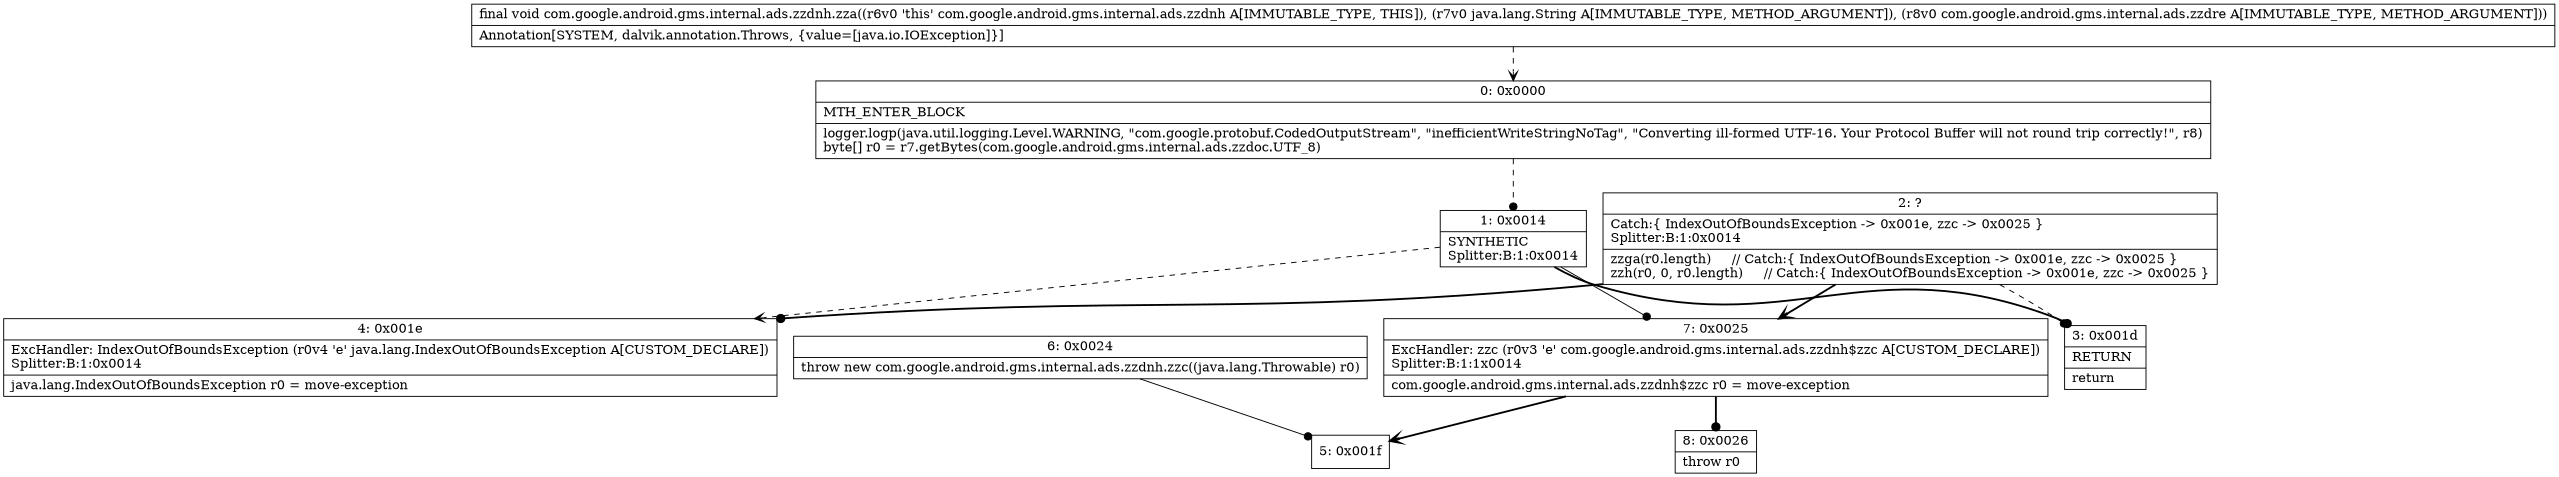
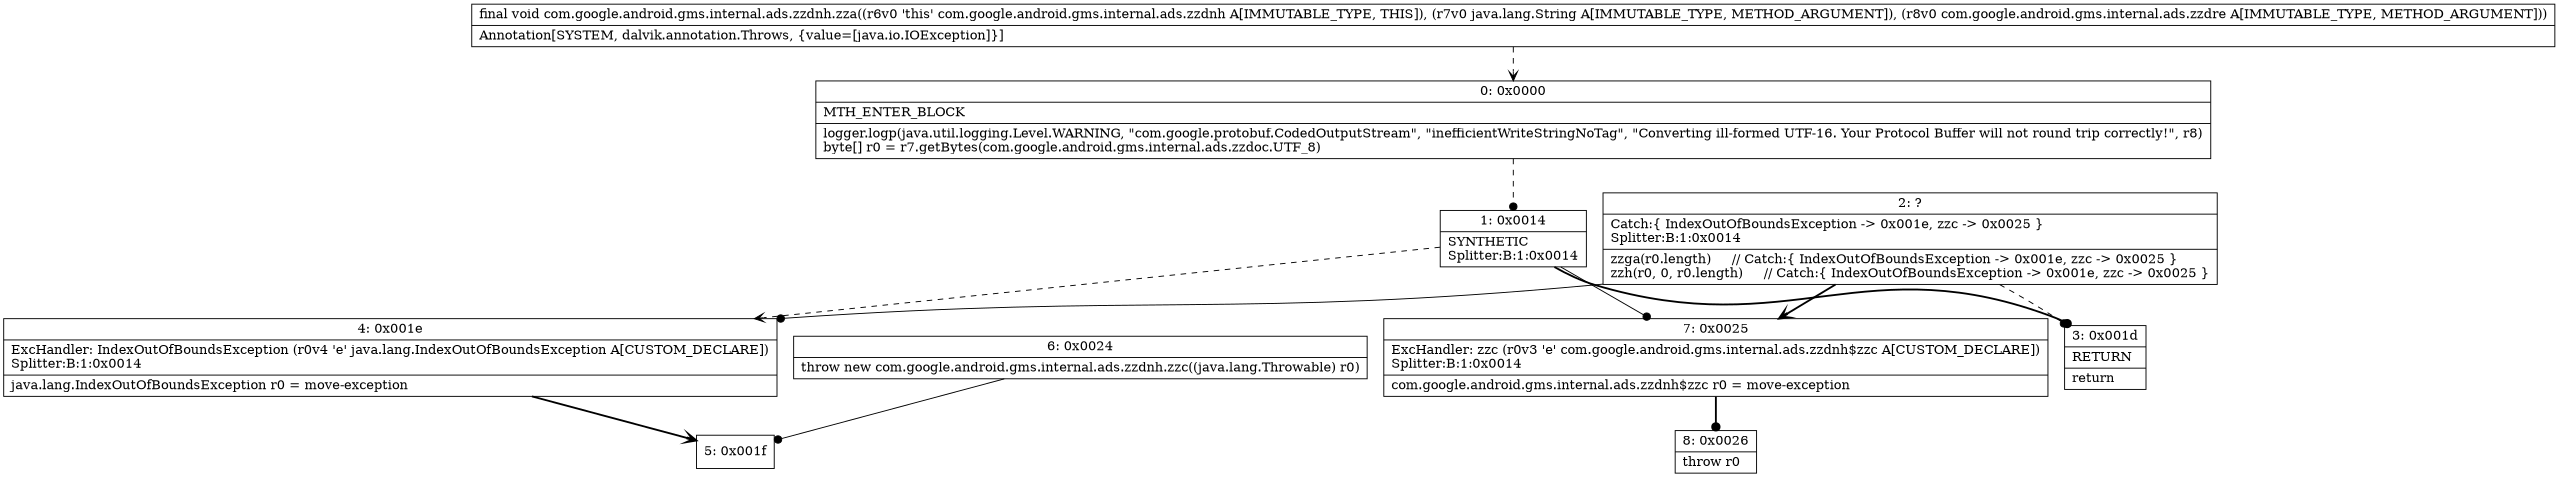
edge "2: ?" -> "4: 0x001e": style bold -> solid
node "7: 0x0025": text "Splitter:B:1:1x0014" -> "Splitter:B:1:0x0014"
edge "7: 0x0025" -> "5: 0x001f": now "4: 0x001e" -> "5: 0x001f"
